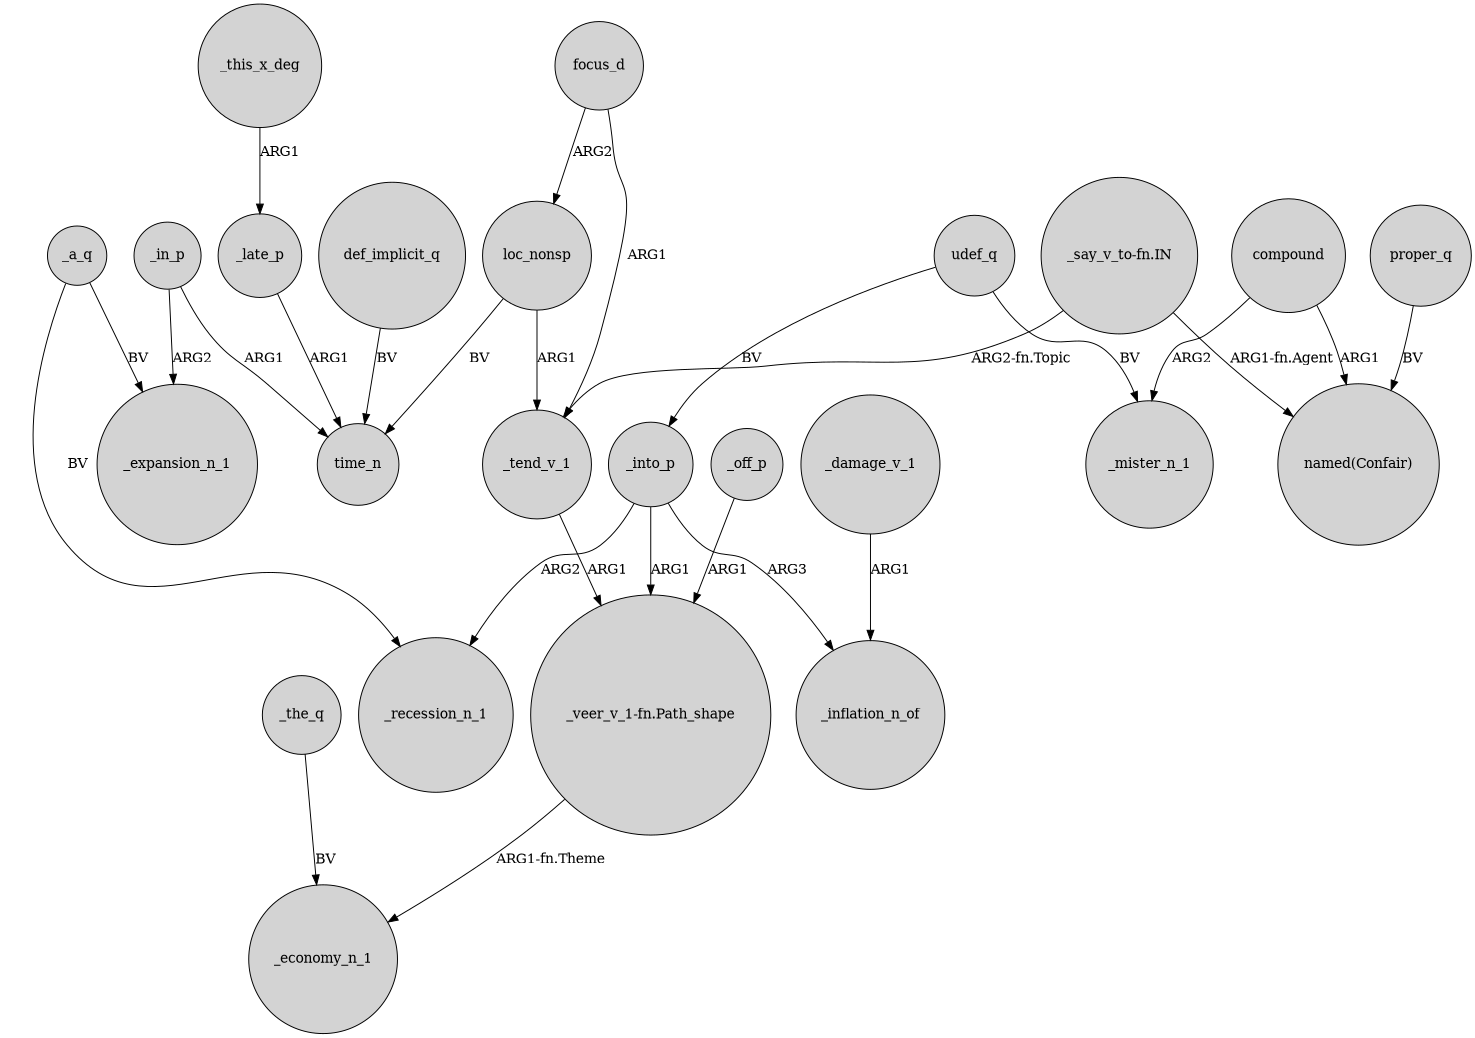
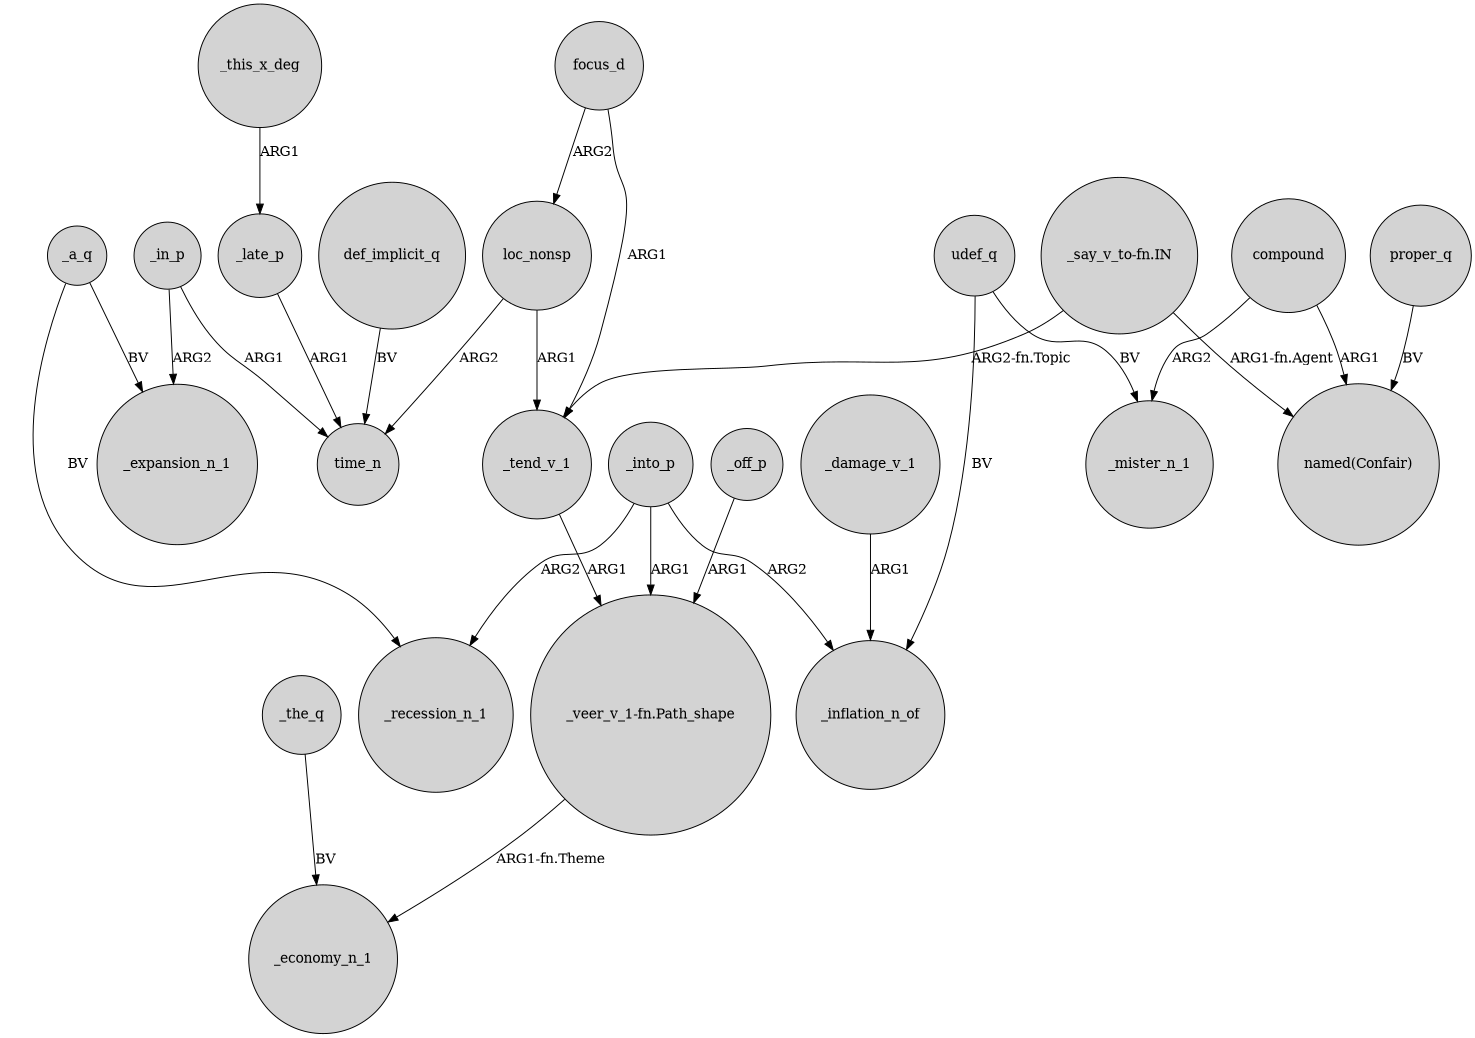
edge "udef_q" -> "_into_p": now "udef_q" -> "_inflation_n_of"
edge "loc_nonsp" -> "time_n": label "BV" -> "ARG2"
edge "_into_p" -> "_inflation_n_of": label "ARG3" -> "ARG2"
